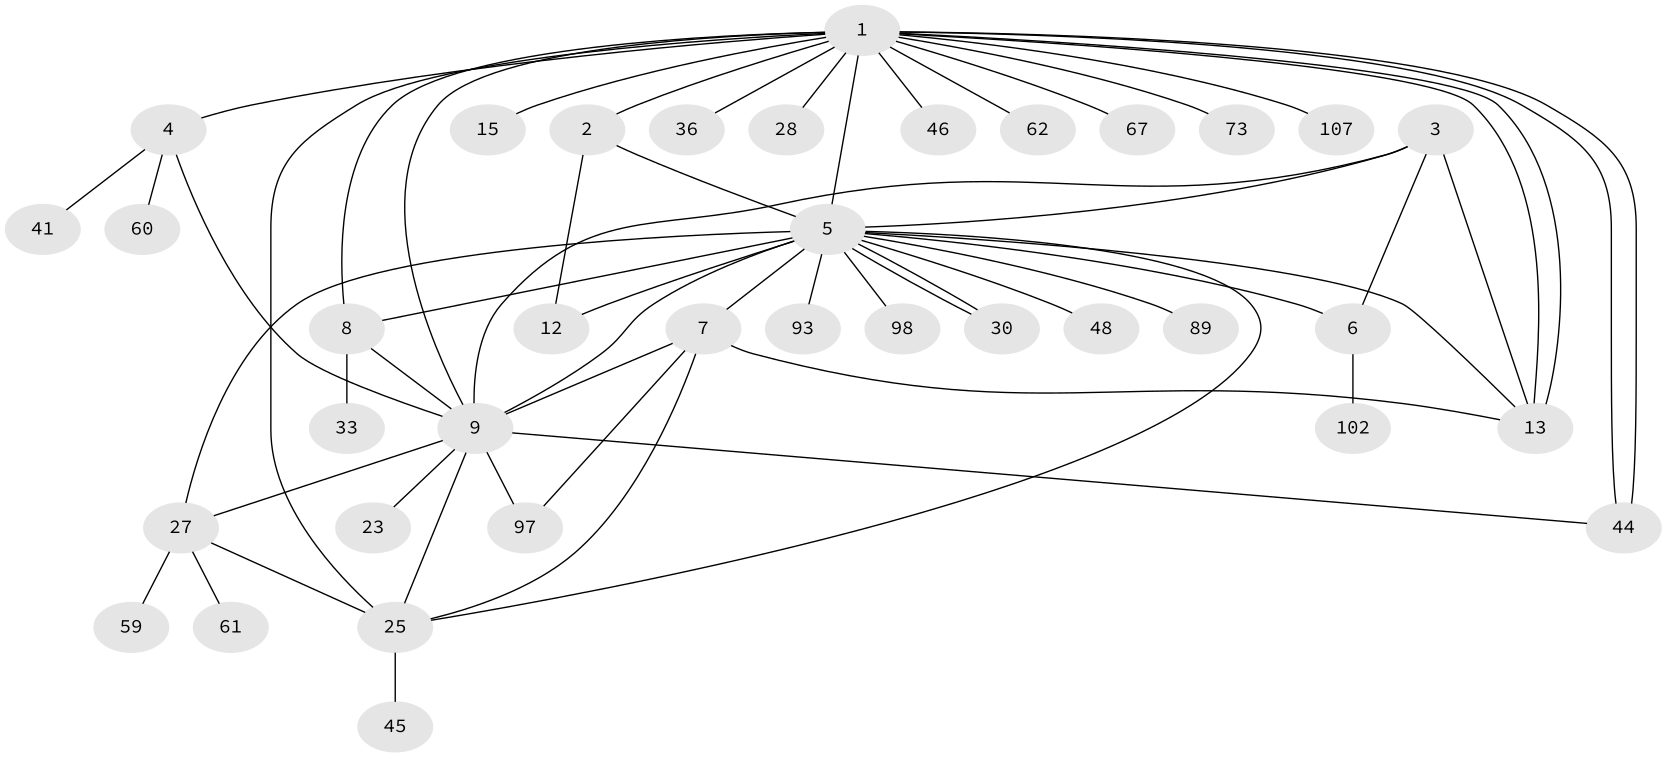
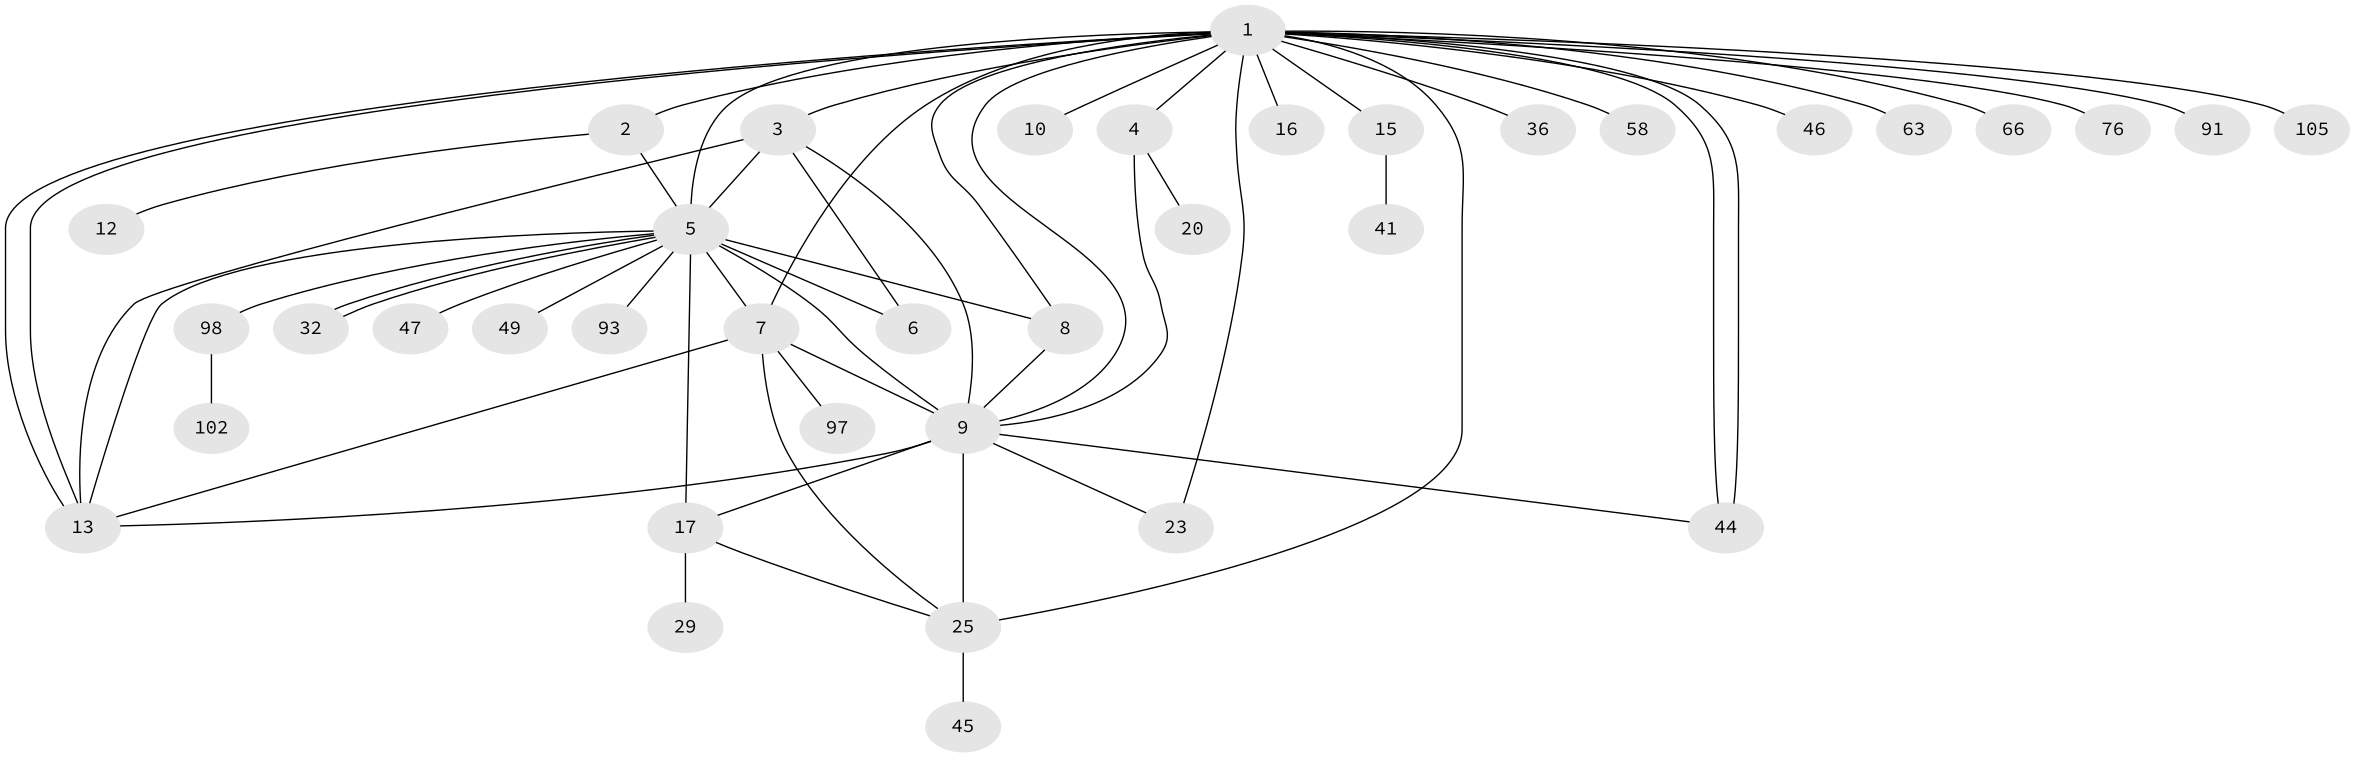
edge "1" -- "3": added
edge "1" -- "7": added
node "28": label "28" -> "58"
node "10": added
node "62": label "62" -> "63"
node "67": label "67" -> "66"
node "73": label "73" -> "76"
node "16": added
node "107": label "107" -> "105"
node "91": added
edge "4" -- "41": now "15" -- "41"
node "60": label "60" -> "20"
edge "5" -- "12": removed
edge "1" -- "23": added
node "30": label "30" -> "32"
node "48": label "48" -> "47"
node "89": label "89" -> "49"
edge "6" -- "102": now "98" -- "102"
node "33": removed
edge "5" -- "25": removed
edge "9" -- "97": now "9" -- "13"
node "27": label "27" -> "17"
node "59": label "59" -> "29"
node "61": removed
